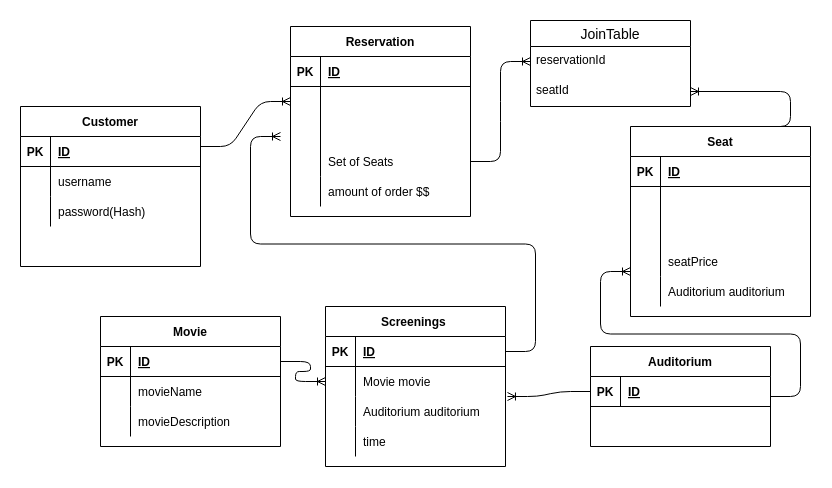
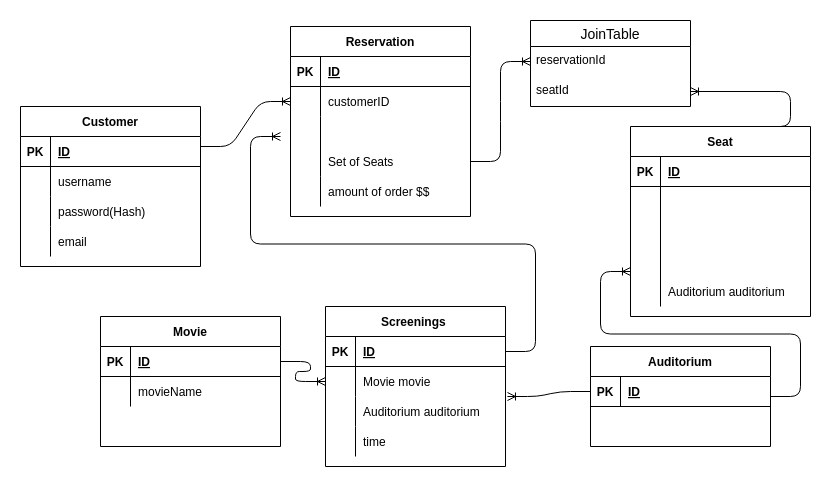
node "customerID": added
node "email": added
node "seatPrice": removed
node "movieDescription": removed
